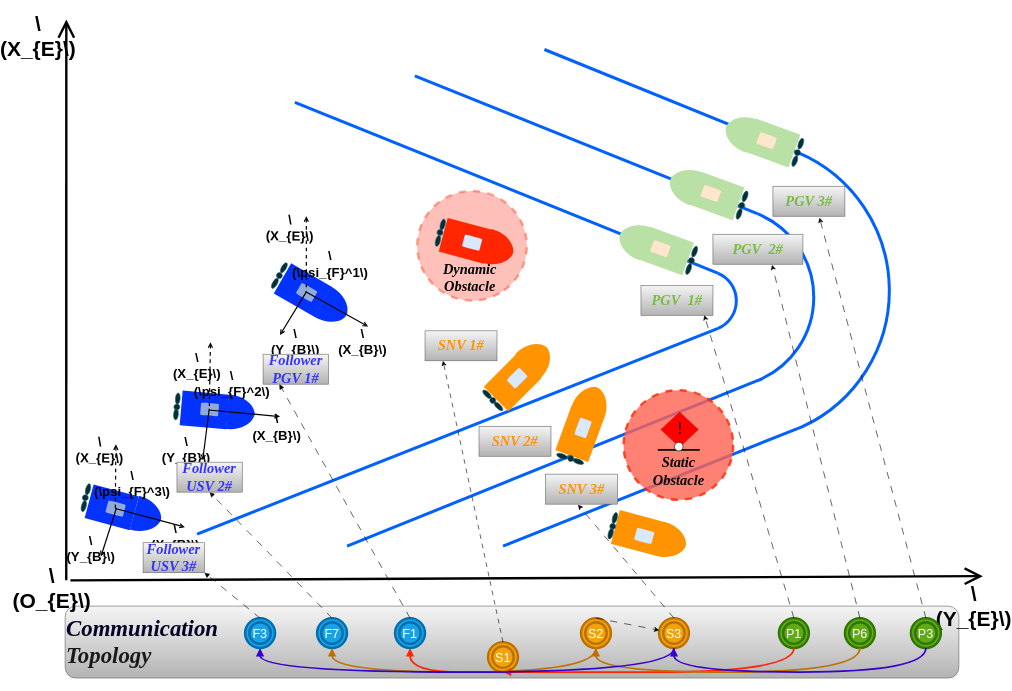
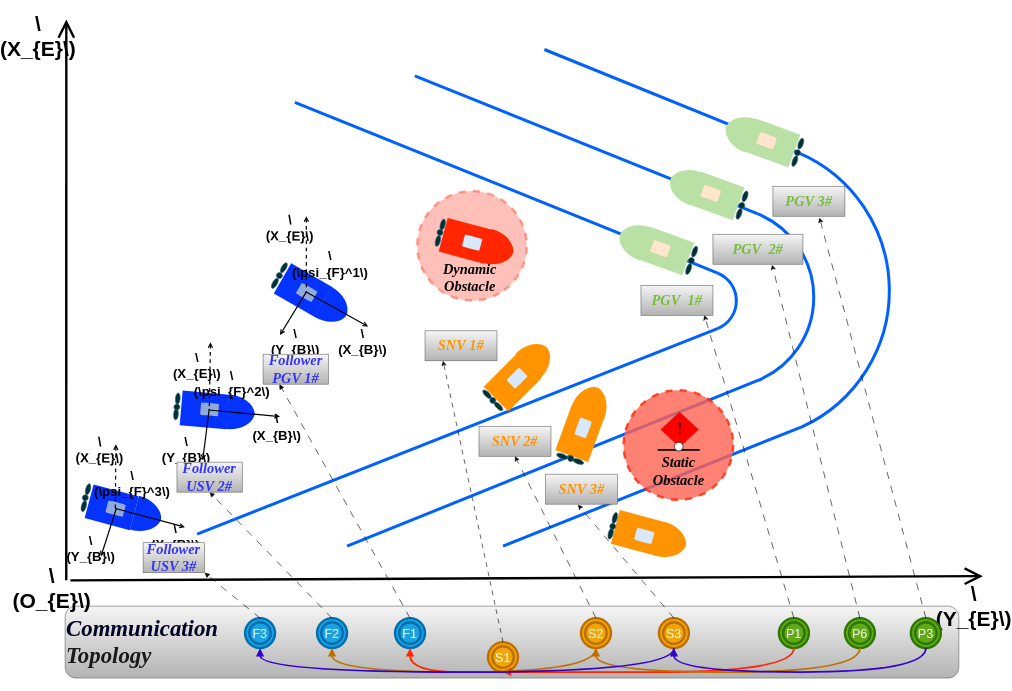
edge "S2" -> "S3": now "S2" -> "SNV 2#"
node "F7": label "F7" -> "F2"
